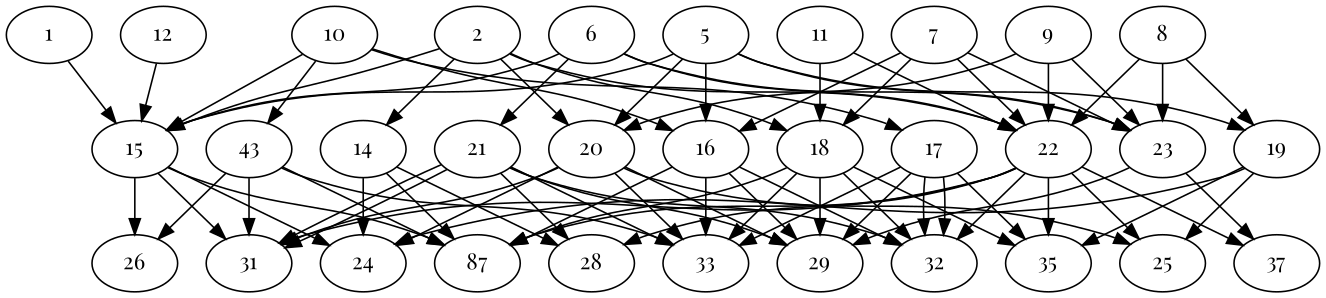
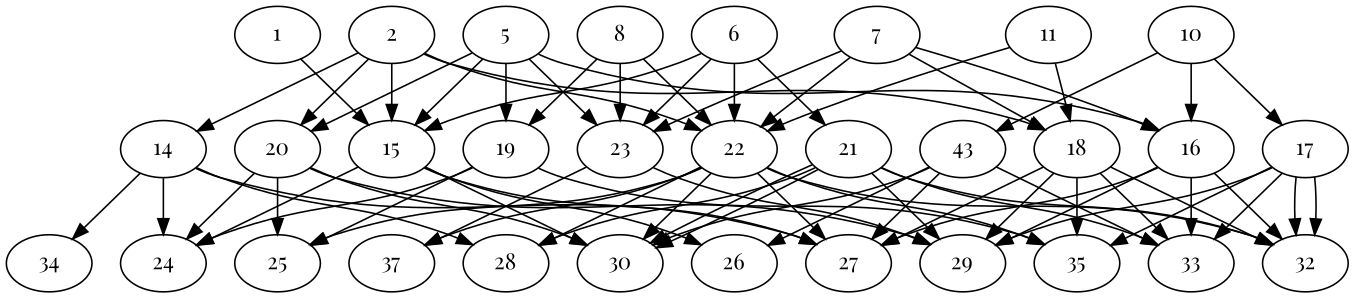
node "12": removed
node "9": removed
edge "10" -> "15": removed
edge "20" -> "33": removed
node "34": added
node "31": label "31" -> "30"
node "87": label "87" -> "27"
